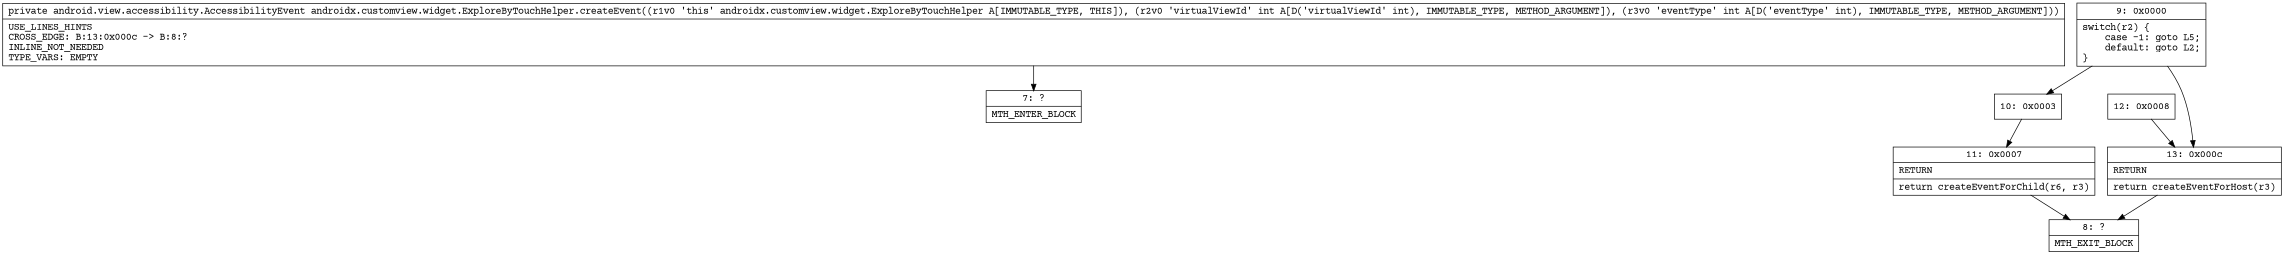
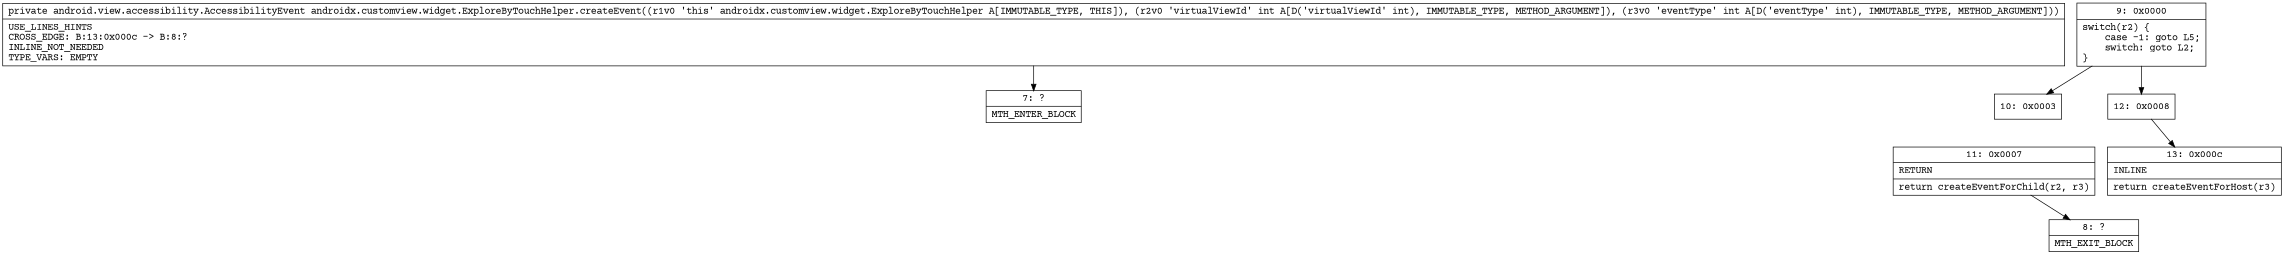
node "9: 0x0000": text "default: goto L2;" -> "switch: goto L2;"
edge "9: 0x0000" -> "13: 0x000c": now "9: 0x0000" -> "12: 0x0008"
edge "10: 0x0003" -> "11: 0x0007": removed
node "13: 0x000c": text "RETURN" -> "INLINE"
node "11: 0x0007": text "return createEventForChild(r6, r3)" -> "return createEventForChild(r2, r3)"
edge "13: 0x000c" -> "8: ?": removed
